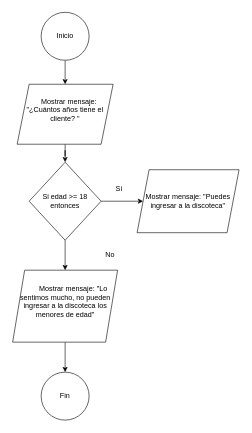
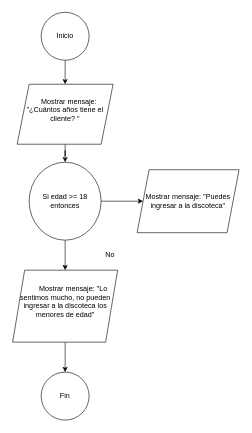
node "Si": removed
node "Si edad >= 18 entonces": shape diamond -> ellipse
